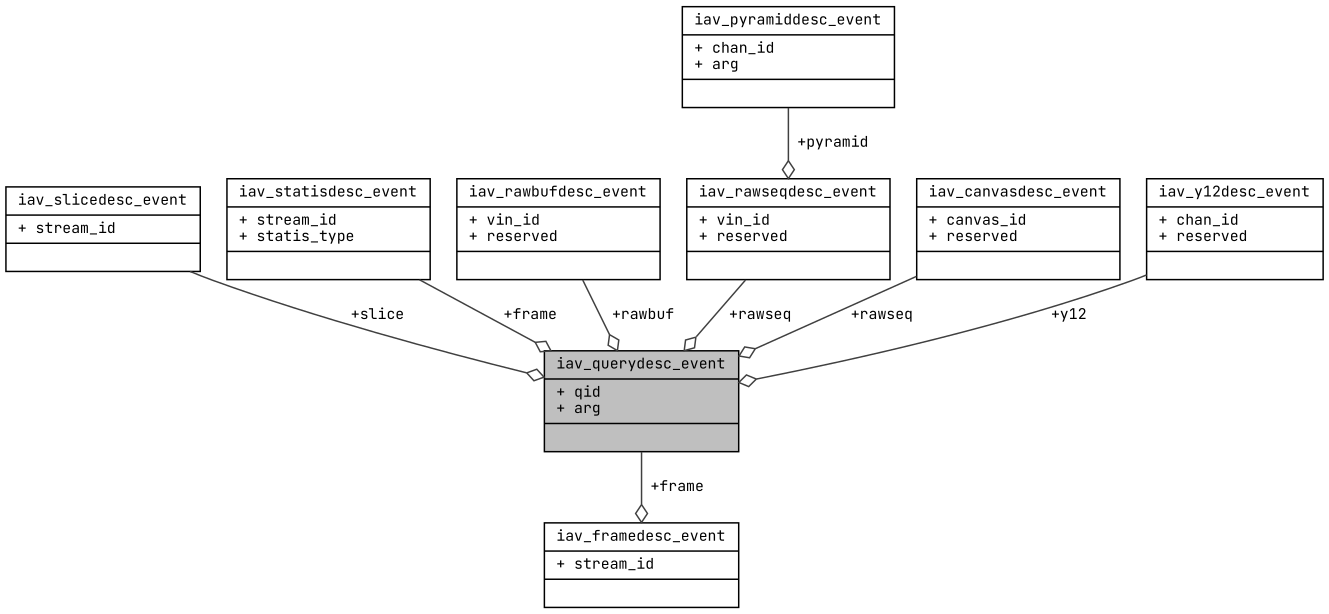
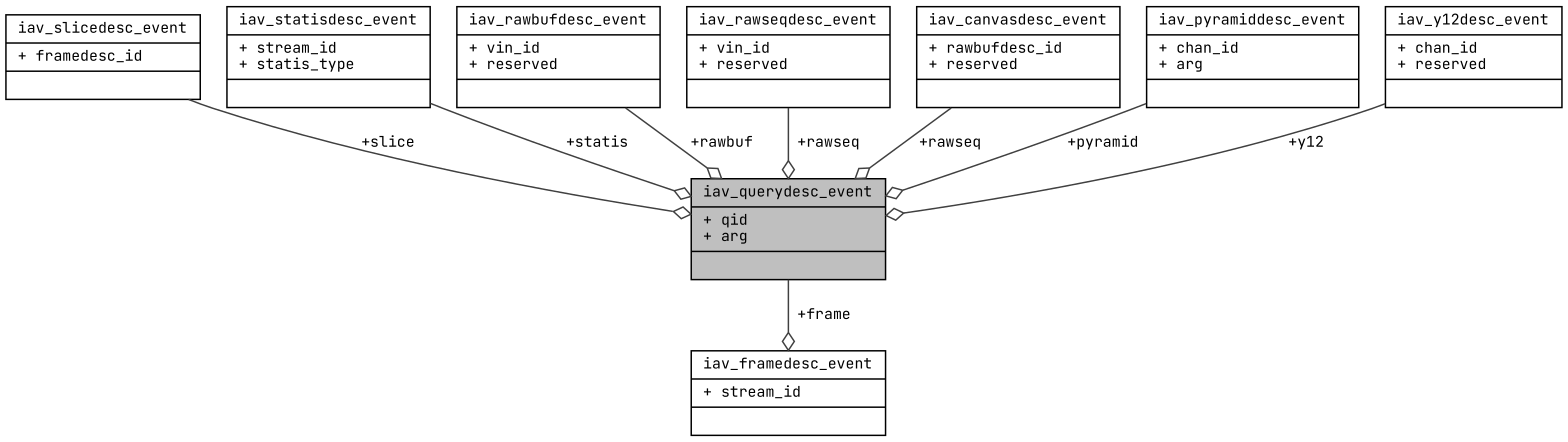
edge "iav_pyramiddesc_event" -> "iav_rawseqdesc_event": now "iav_pyramiddesc_event" -> "iav_querydesc_event"
node "iav_canvasdesc_event": text "+ canvas_id" -> "+ rawbufdesc_id"
node "iav_slicedesc_event": text "+ stream_id" -> "+ framedesc_id"
edge "iav_statisdesc_event" -> "iav_querydesc_event": label " +frame" -> " +statis"
